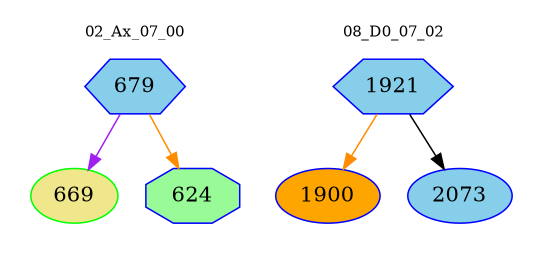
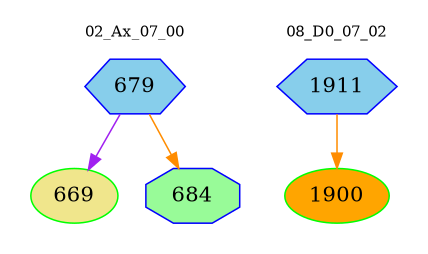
node "1921": label "1921" -> "1911"
node "624": label "624" -> "684"
node "1900": color blue -> green
node "2073": removed
